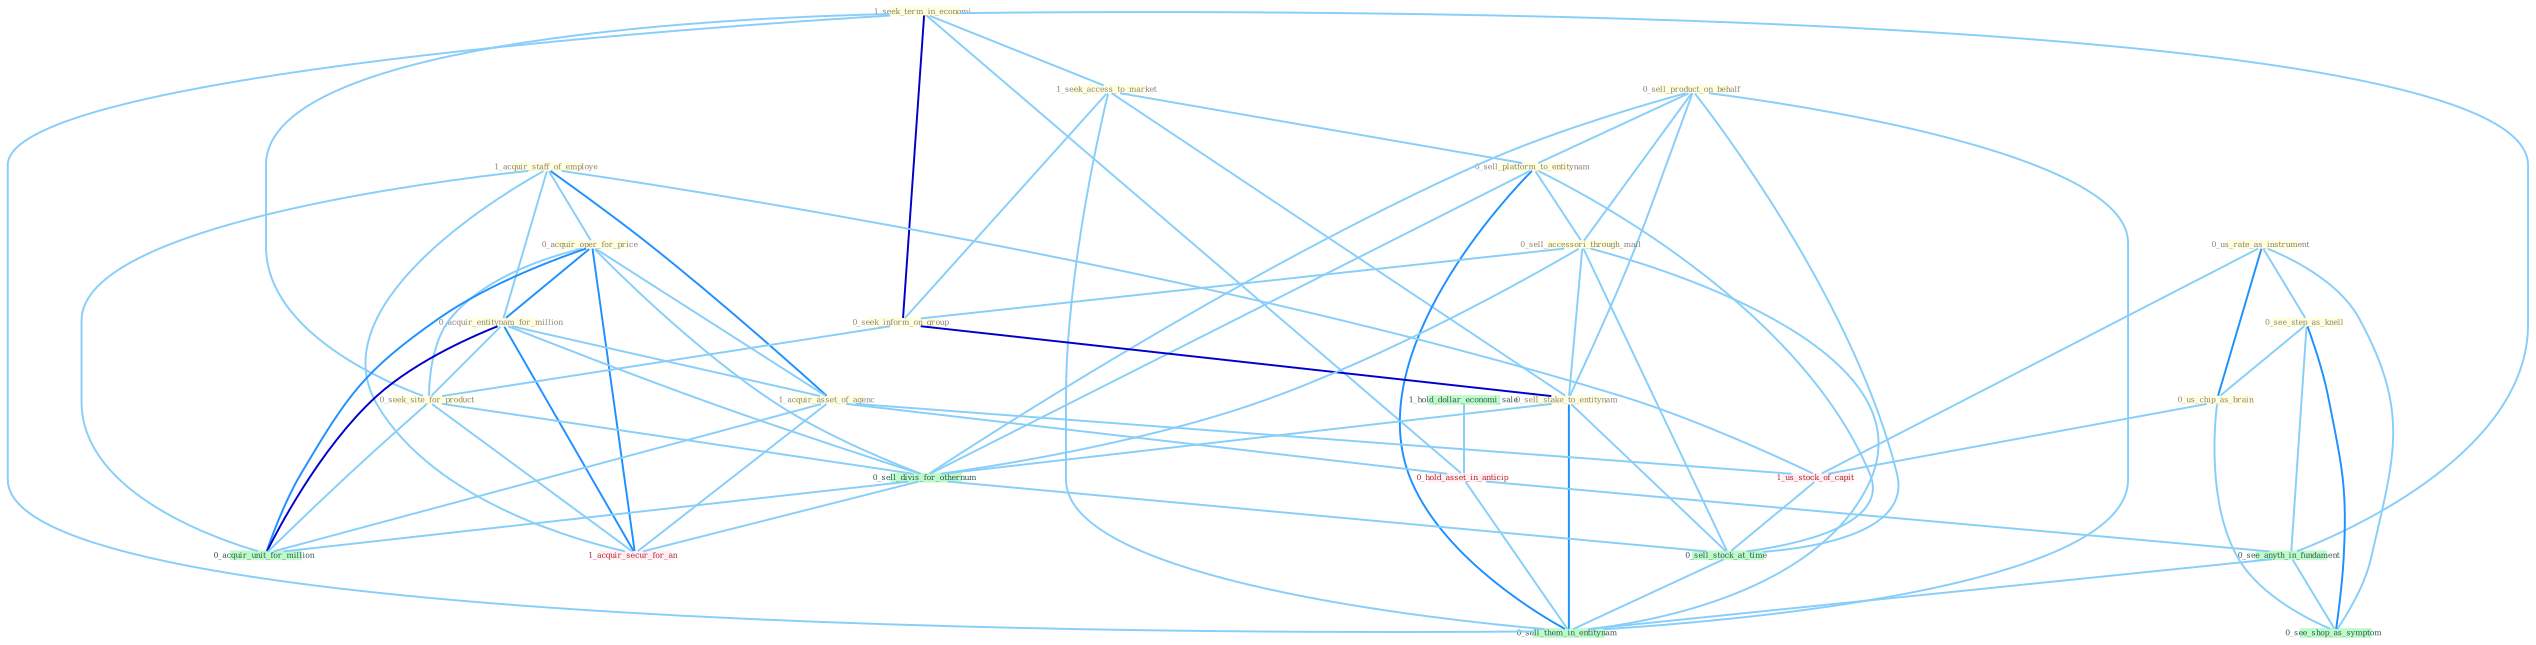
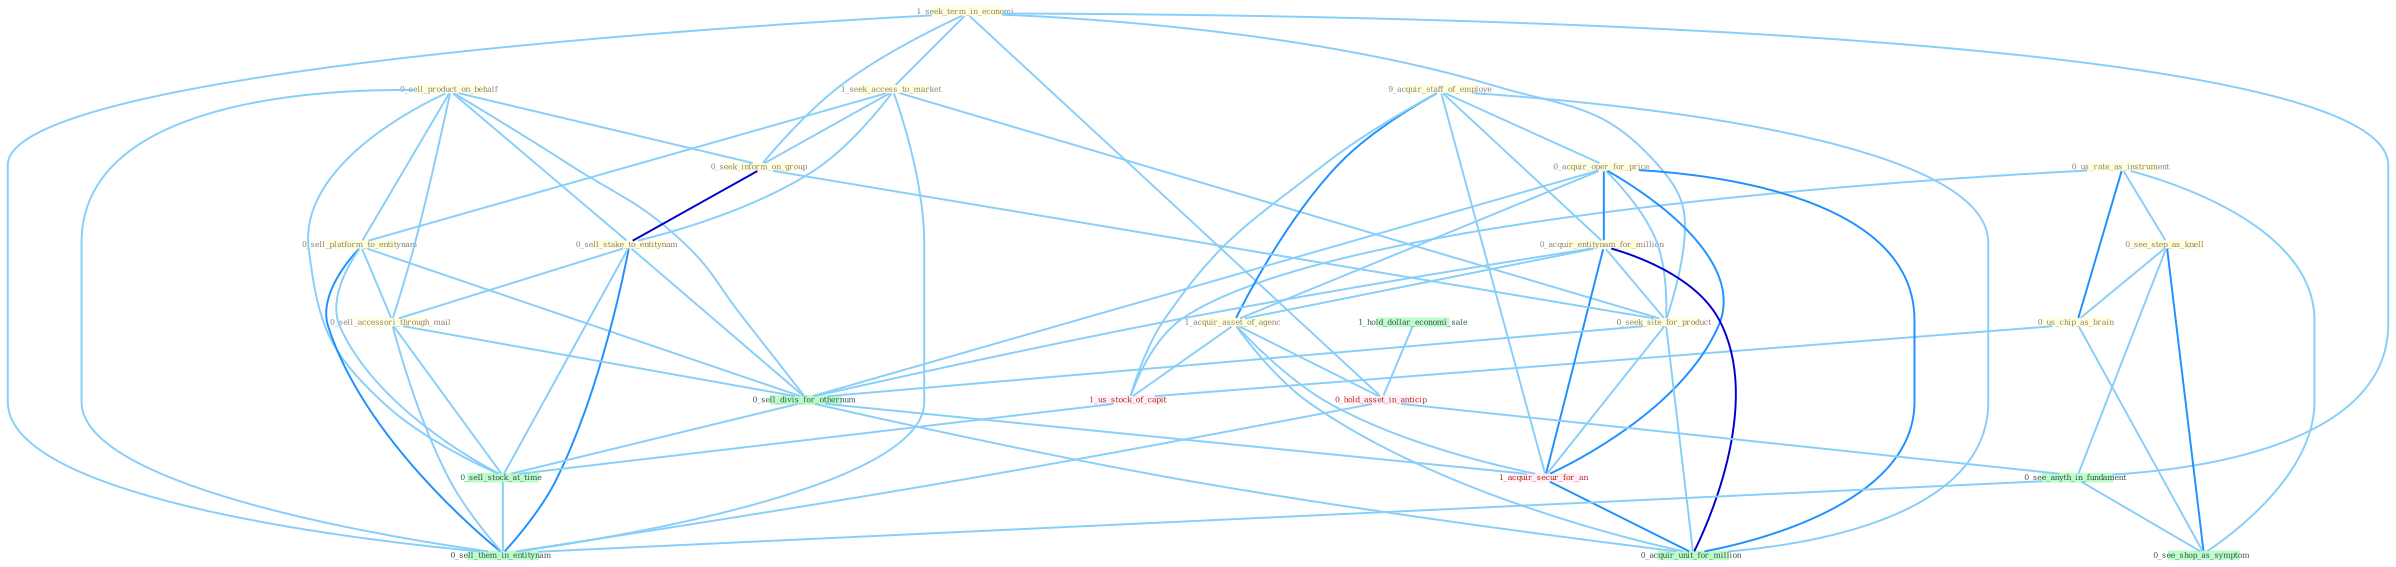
node "1_acquir_staff_of_employe": label "1_acquir_staff_of_employe" -> "9_acquir_staff_of_employe"
edge "1_seek_term_in_economi" -- "0_seek_inform_on_group": color #0000cd -> #87cefa
edge "1_seek_access_to_market" -- "0_seek_site_for_product": added
edge "0_sell_accessori_through_mail" -- "0_seek_inform_on_group": now "0_sell_product_on_behalf" -- "0_seek_inform_on_group"
edge "1_acquir_secur_for_an" -- "0_acquir_unit_for_million": added
